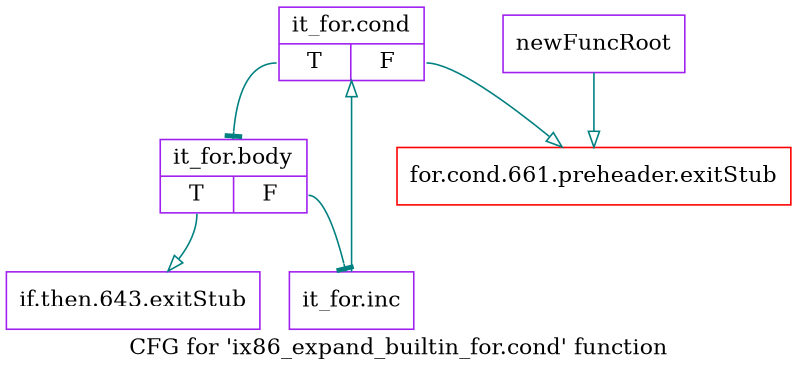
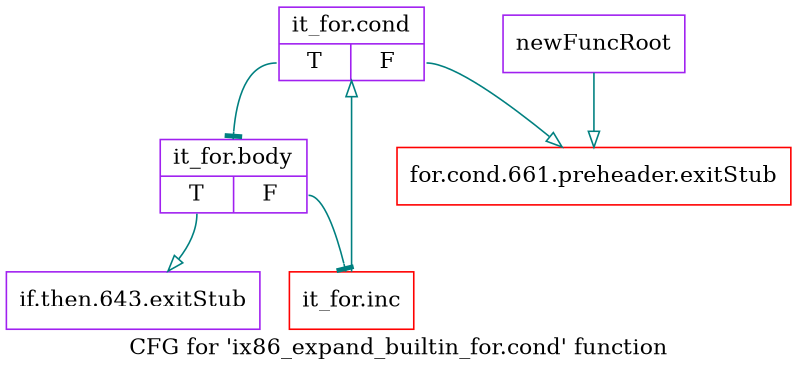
node "it_for.inc": color purple -> red
